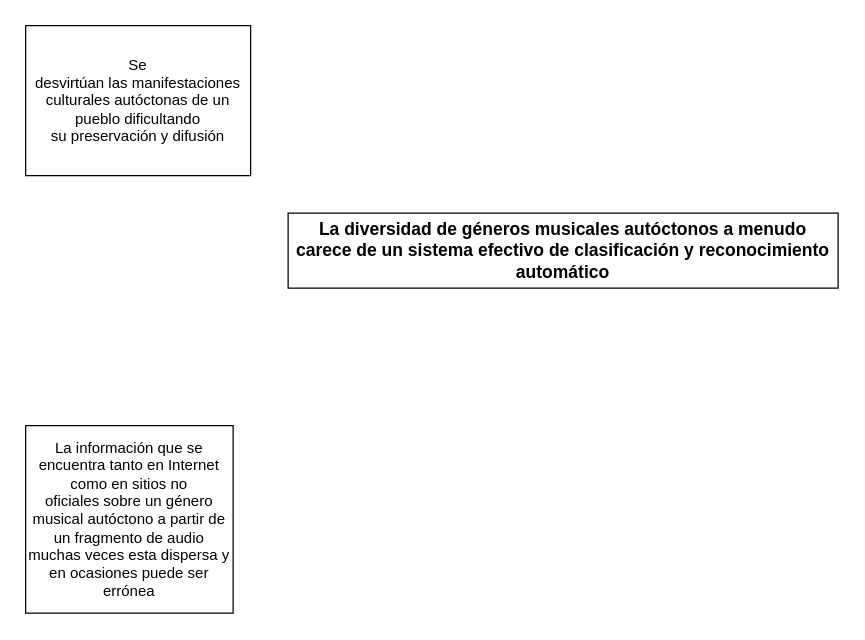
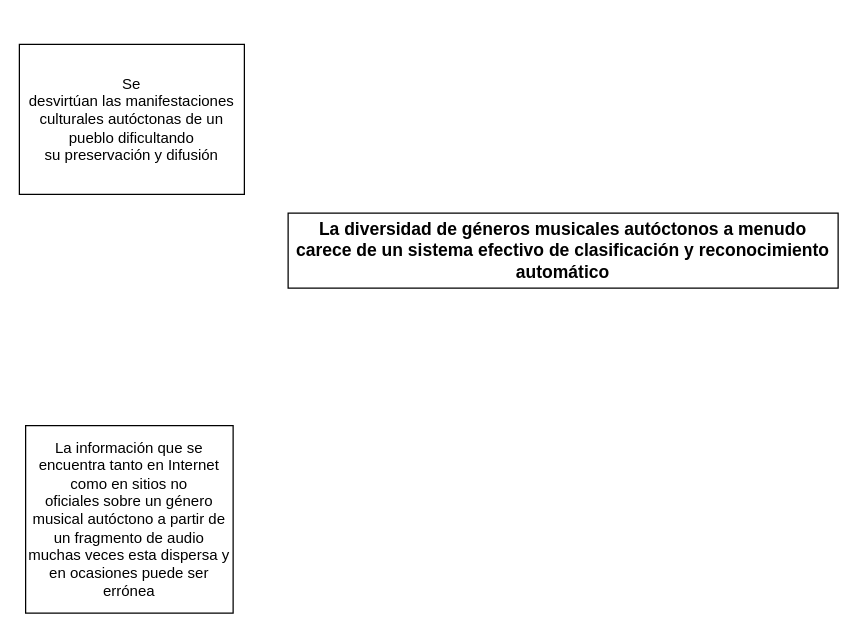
node "Se desvirtúan las manifestaciones culturales autóctonas de un pueblo dificultando su preservación y difusión": moved (138, 101) -> (132, 119)
